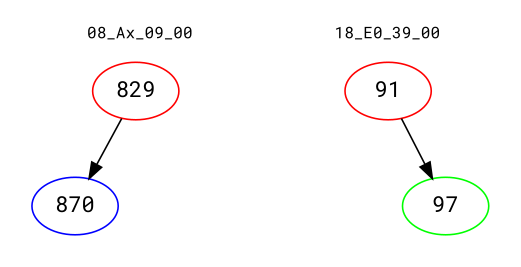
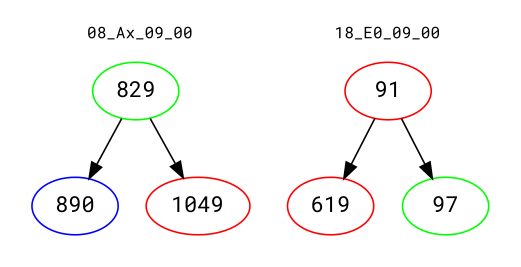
cluster "18_E0_39_00": label "18_E0_39_00" -> "18_E0_09_00"
node "829": color red -> green
node "870": label "870" -> "890"
node "1049": added
node "619": added
